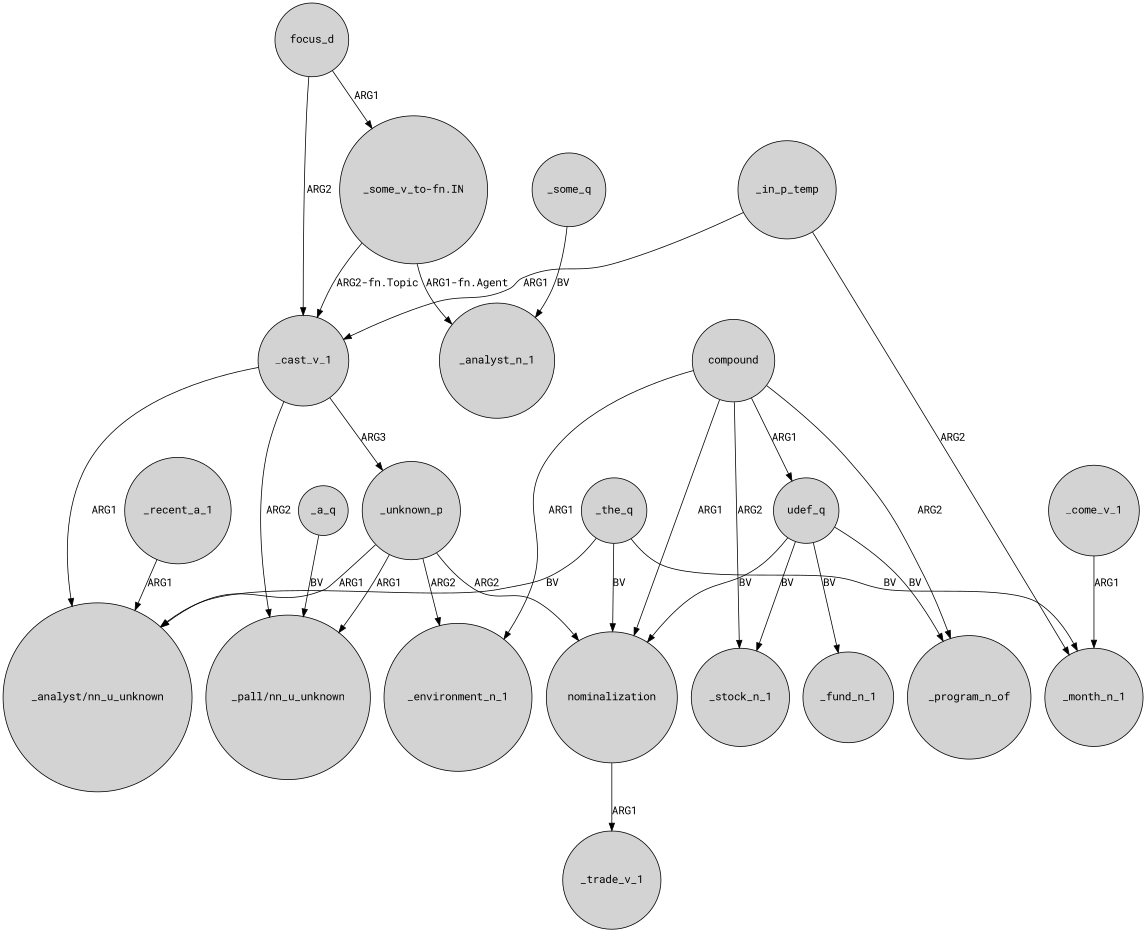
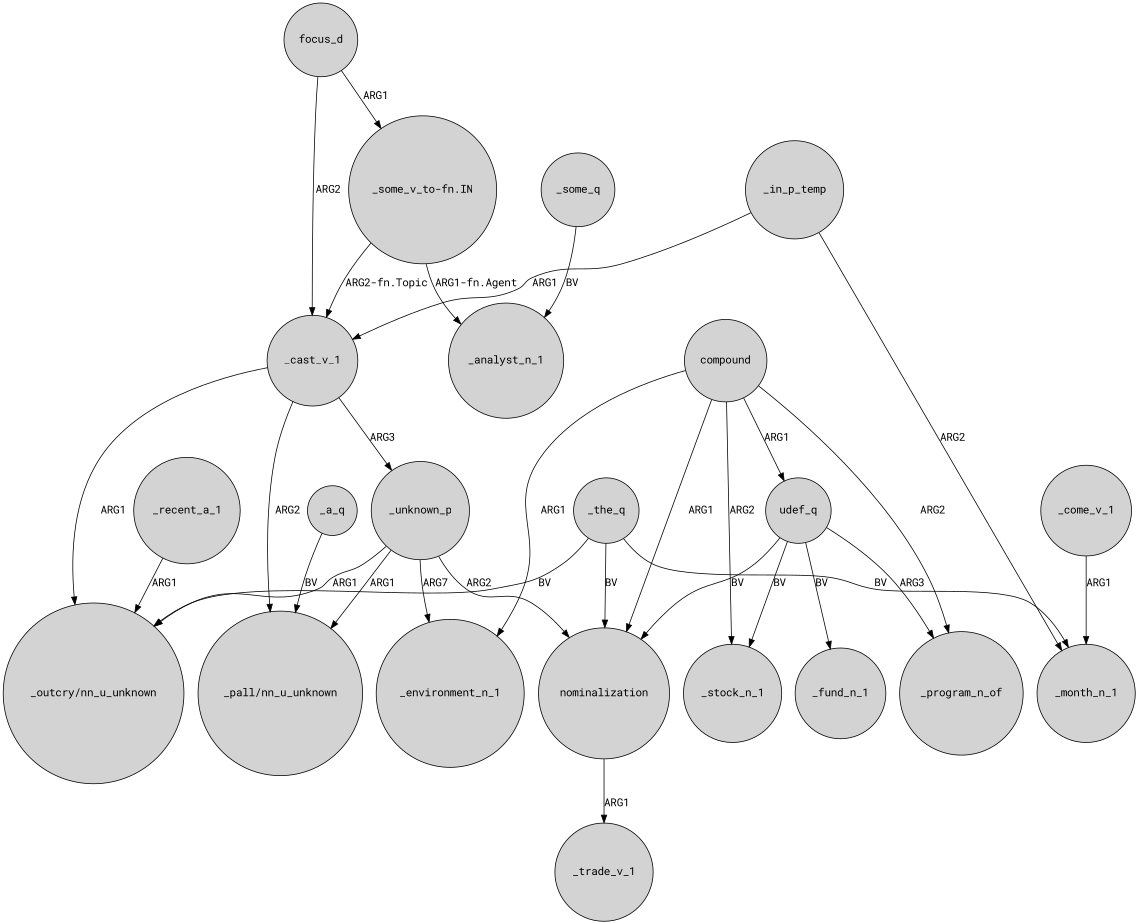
edge "_unknown_p" -> "_environment_n_1": label "ARG2" -> "ARG7"
edge "udef_q" -> "_program_n_of": label "BV" -> "ARG3"
node "_analyst/nn_u_unknown": label "_analyst/nn_u_unknown" -> "_outcry/nn_u_unknown"
